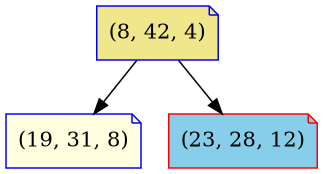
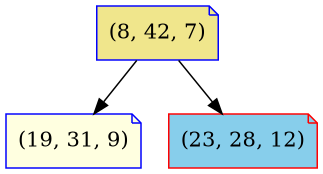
node "(8, 42, 4)": label "(8, 42, 4)" -> "(8, 42, 7)"
node "(19, 31, 8)": label "(19, 31, 8)" -> "(19, 31, 9)"
